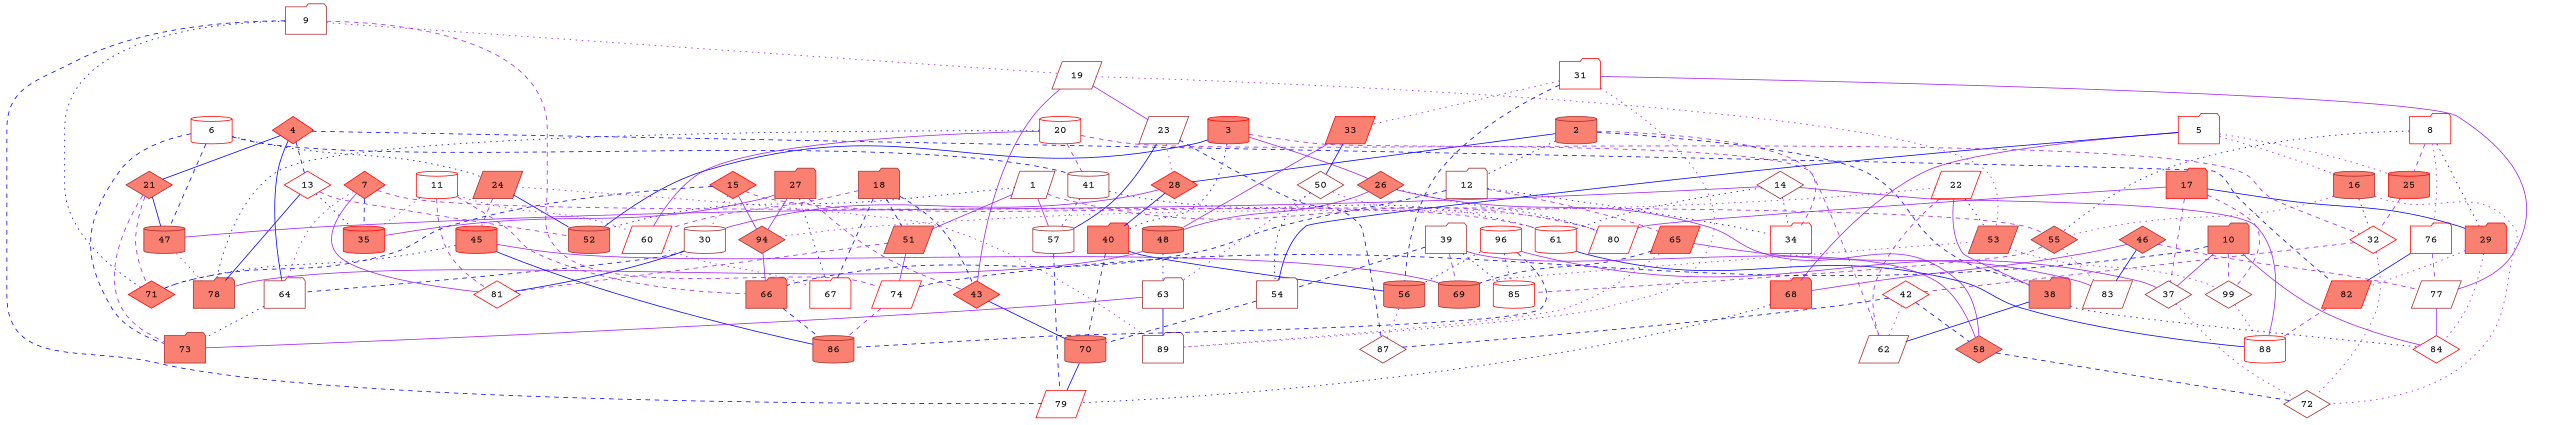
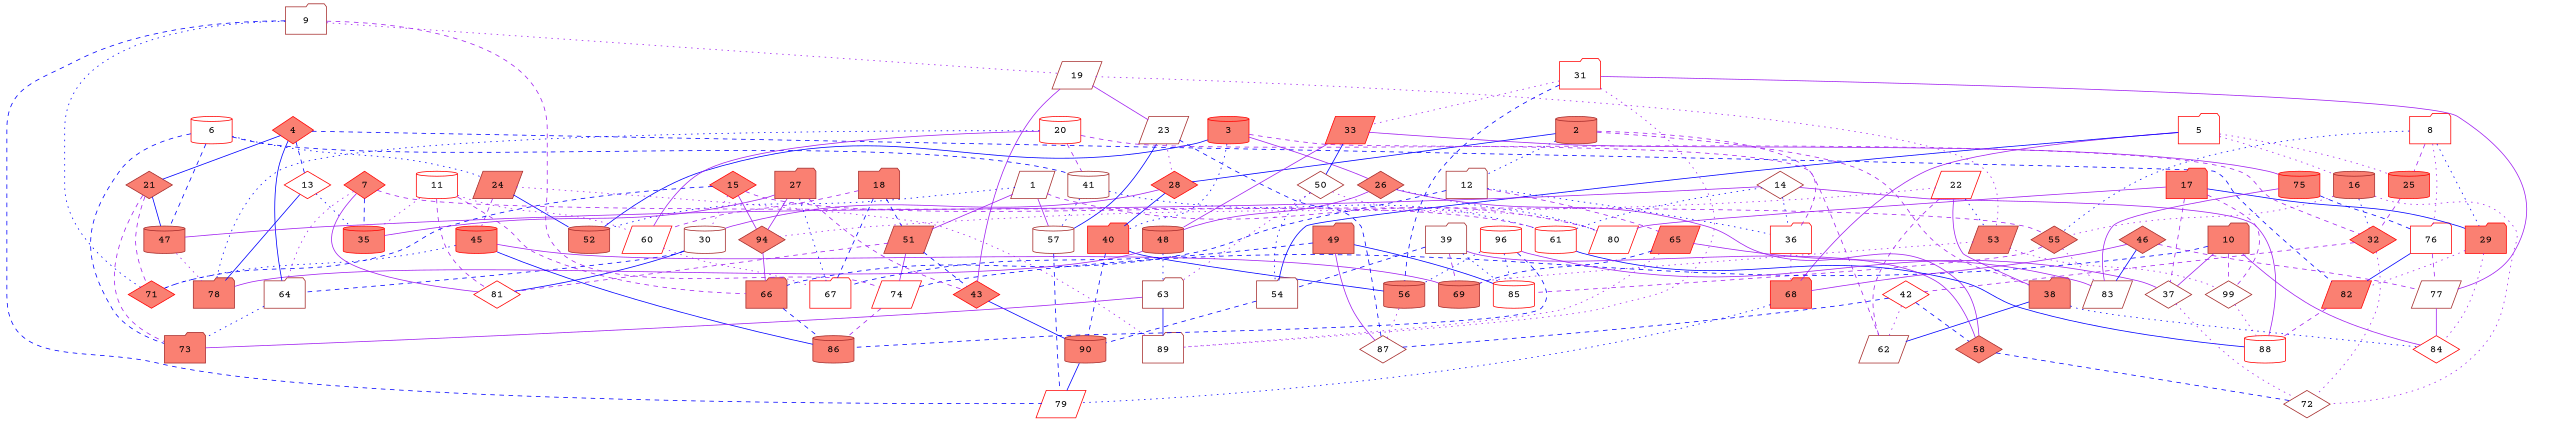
edge "2" -- "38": color blue -> purple
node "75": added
edge "13" -- "52": removed
edge "18" -- "43": now "51" -- "43"
node "49": added
node "34": label "34" -> "36"
node "32": fillcolor white -> salmon
node "70": label "70" -> "90"
